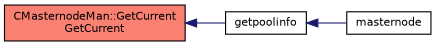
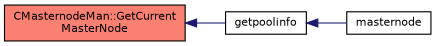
node "CMasternodeMan::GetCurrent GetCurrent": label "CMasternodeMan::GetCurrent GetCurrent" -> "CMasternodeMan::GetCurrent MasterNode"
